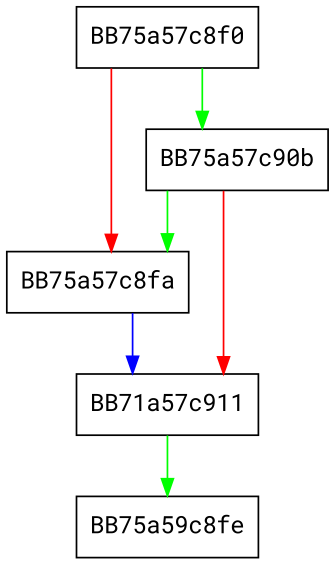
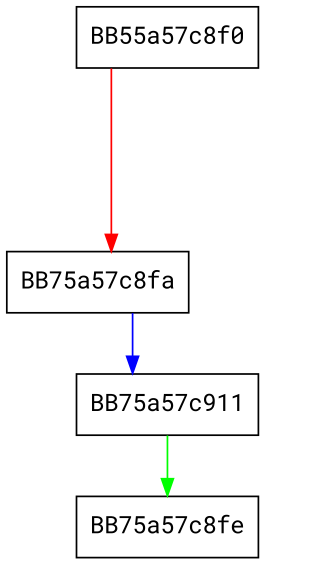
node "BB75a57c8f0": label "BB75a57c8f0" -> "BB55a57c8f0"
node "BB75a57c90b": removed
node "BB71a57c911": label "BB71a57c911" -> "BB75a57c911"
node "BB75a59c8fe": label "BB75a59c8fe" -> "BB75a57c8fe"
